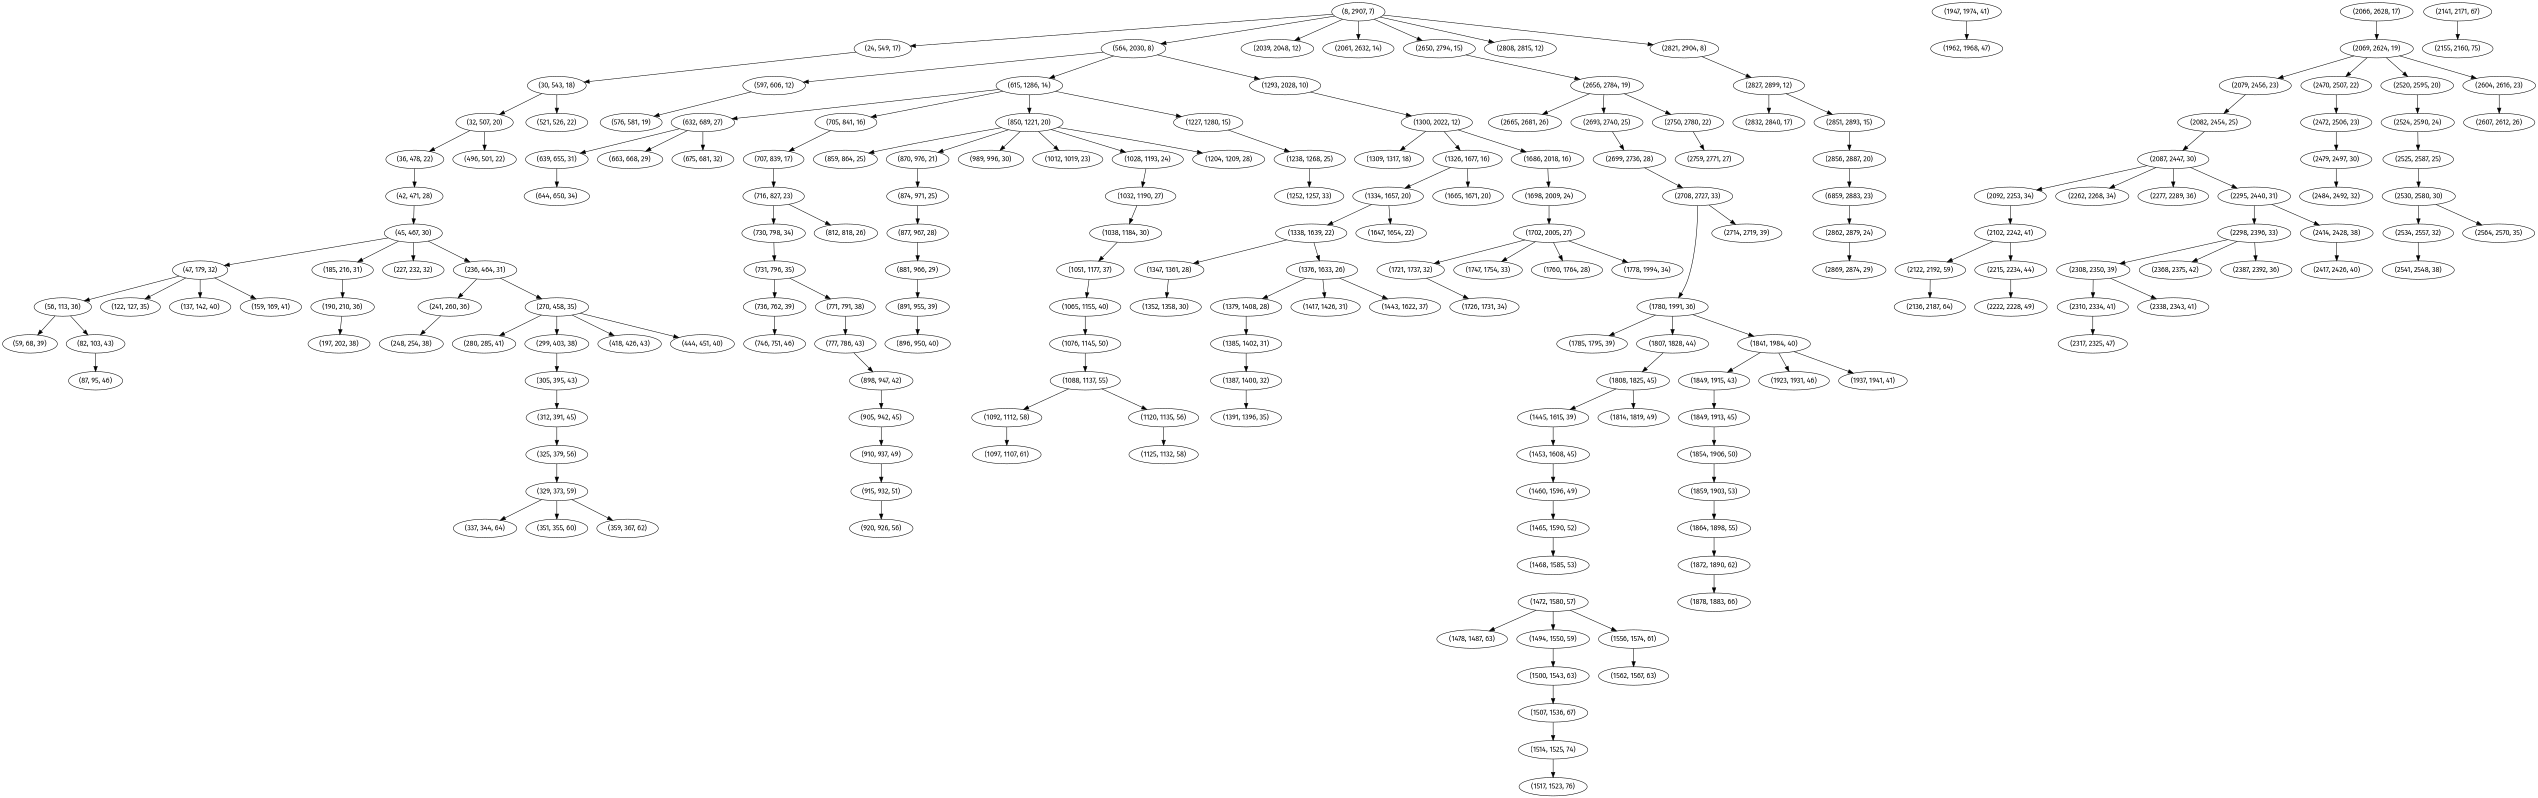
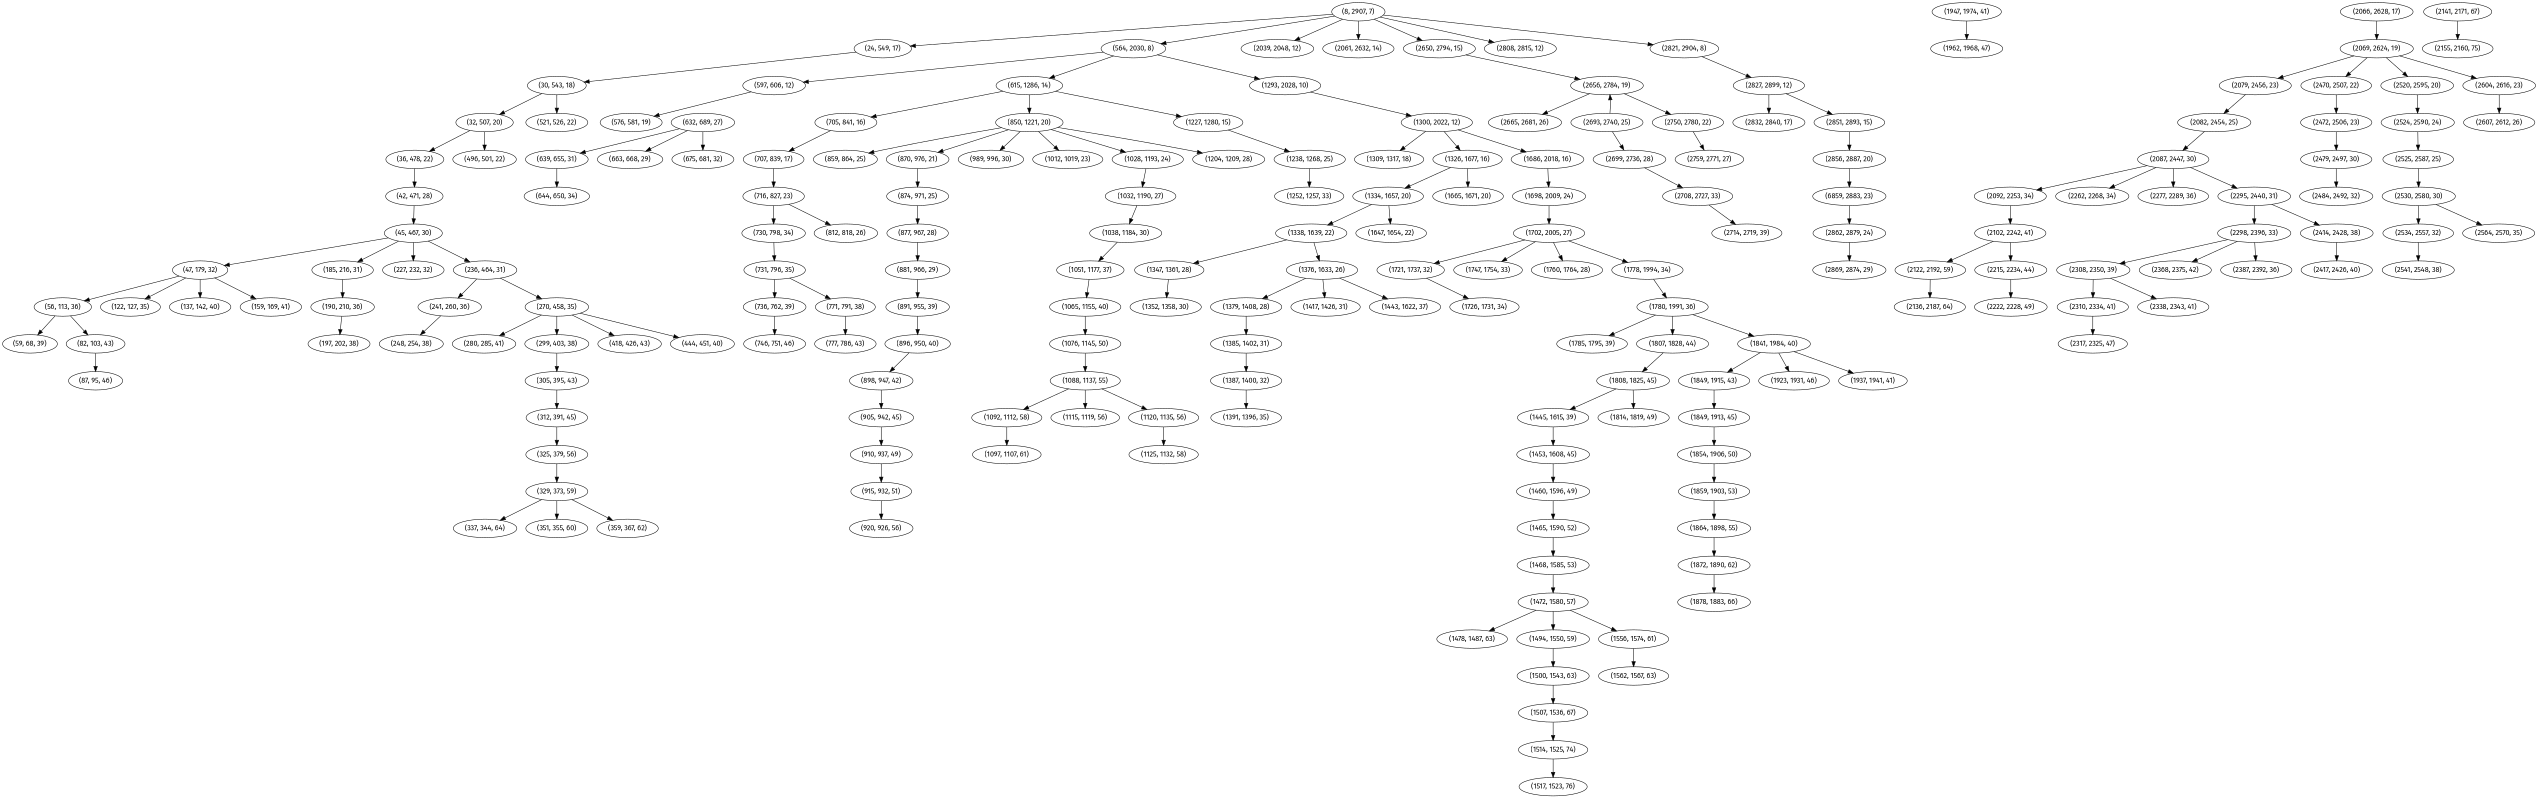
edge "(2656, 2784, 19)" -> "(2693, 2740, 25)": reversed
edge "(615, 1286, 14)" -> "(632, 689, 27)": removed
edge "(2708, 2727, 33)" -> "(1780, 1991, 36)": now "(1778, 1994, 34)" -> "(1780, 1991, 36)"
edge "(777, 786, 43)" -> "(898, 947, 42)": now "(896, 950, 40)" -> "(898, 947, 42)"
node "(1115, 1119, 56)": added
edge "(1468, 1585, 53)" -> "(1472, 1580, 57)": added
